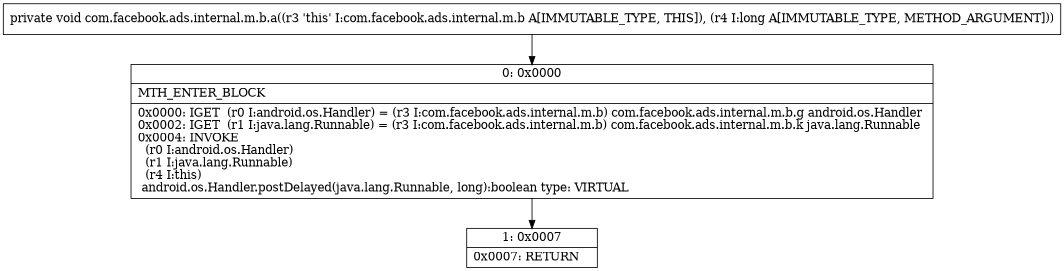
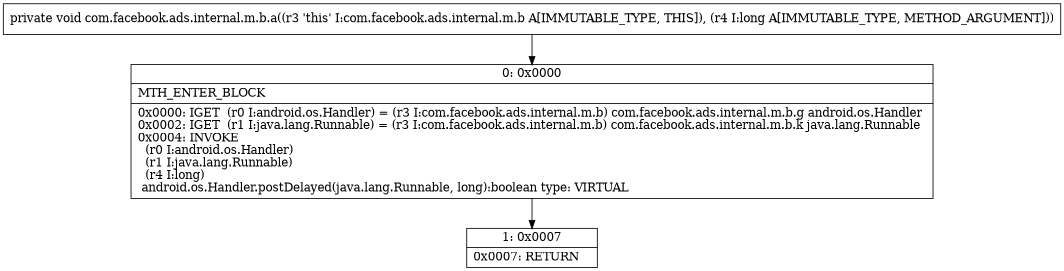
node "0: 0x0000": text "(r4 I:this)" -> "(r4 I:long)"
